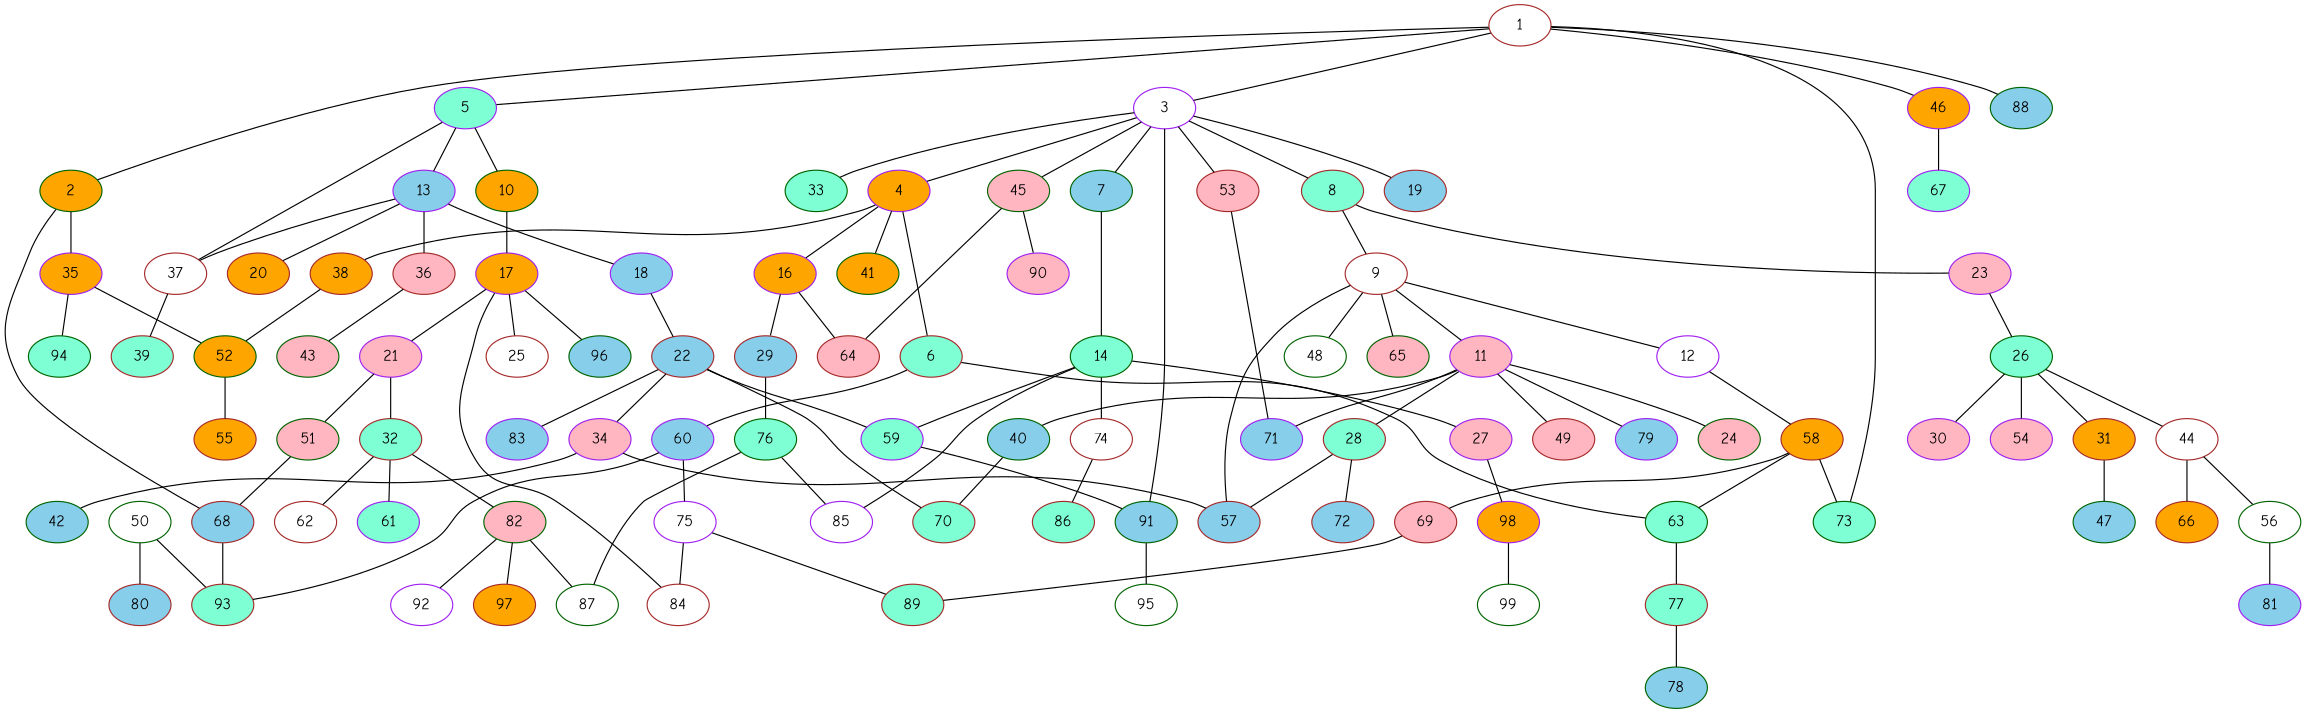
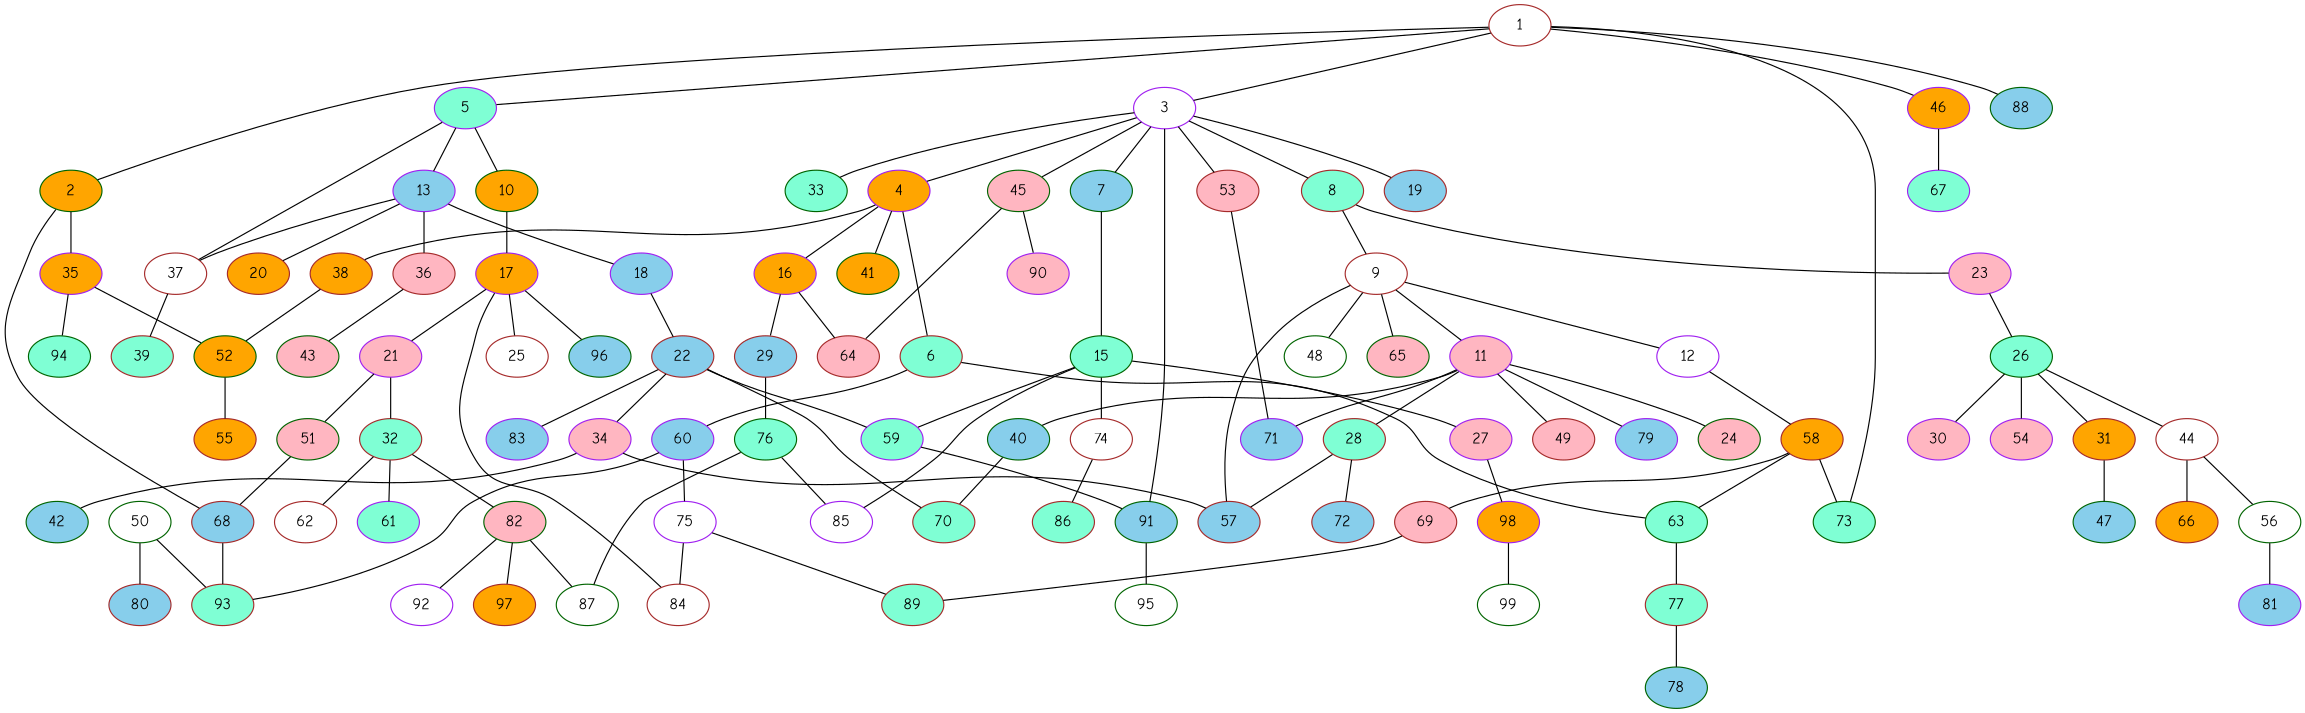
node "14": label "14" -> "15"
